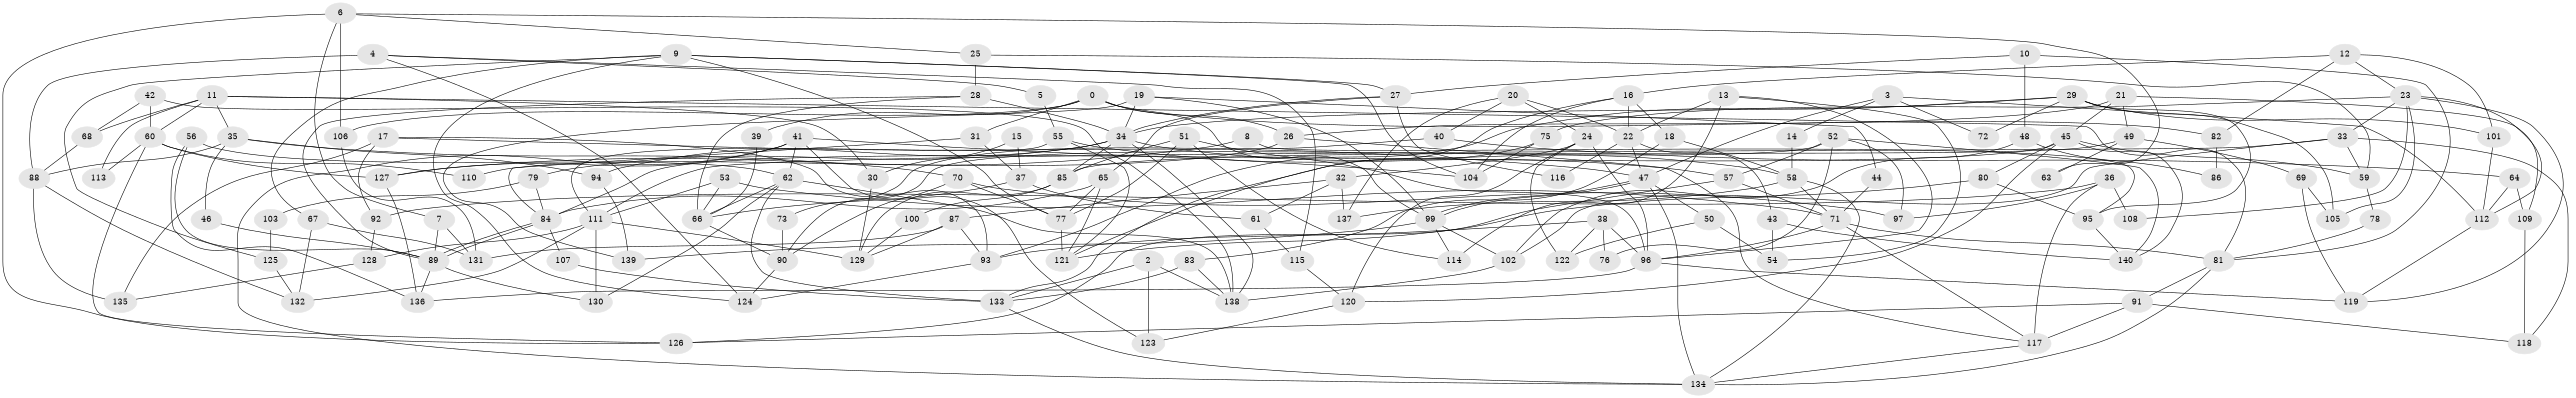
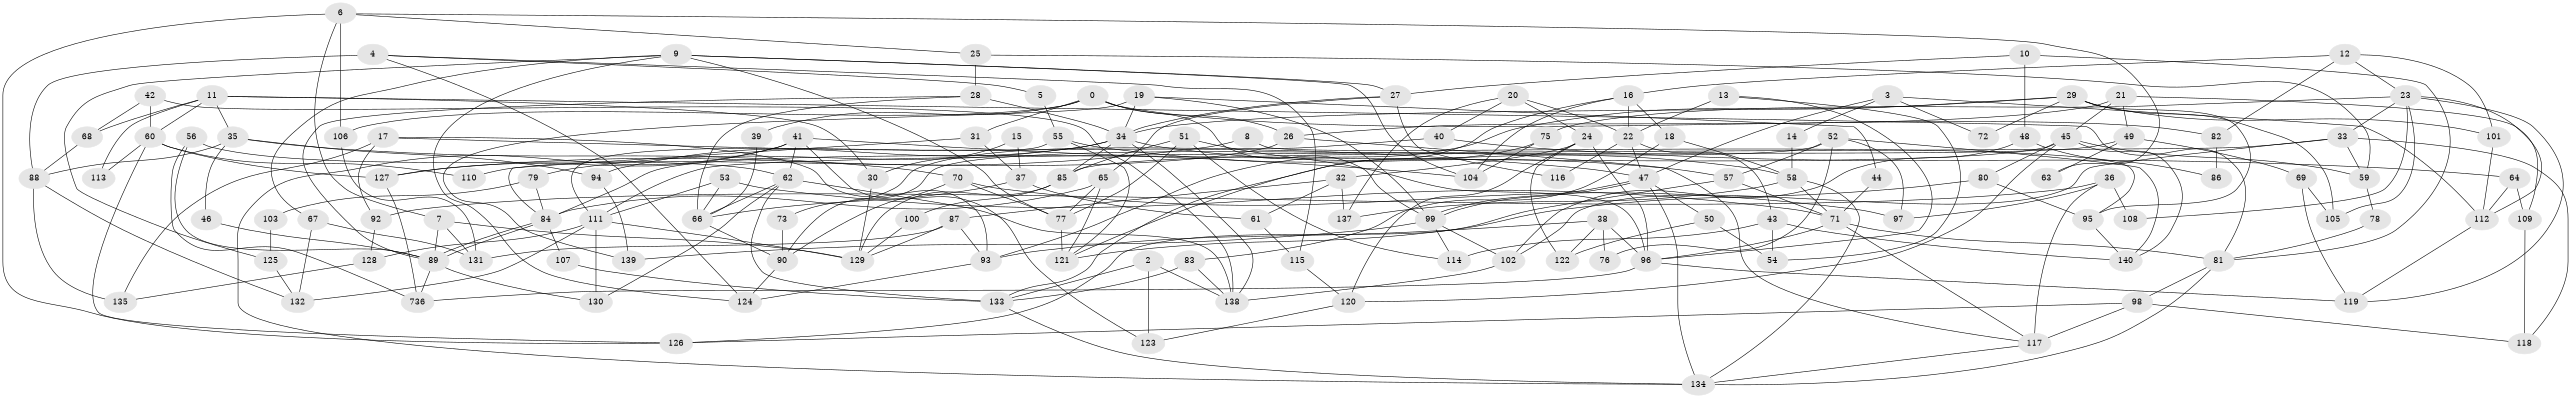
edge "13" -- "114": now "43" -- "114"
edge "7" -- "129": added
node "136": label "136" -> "736"
node "91": label "91" -> "98"
